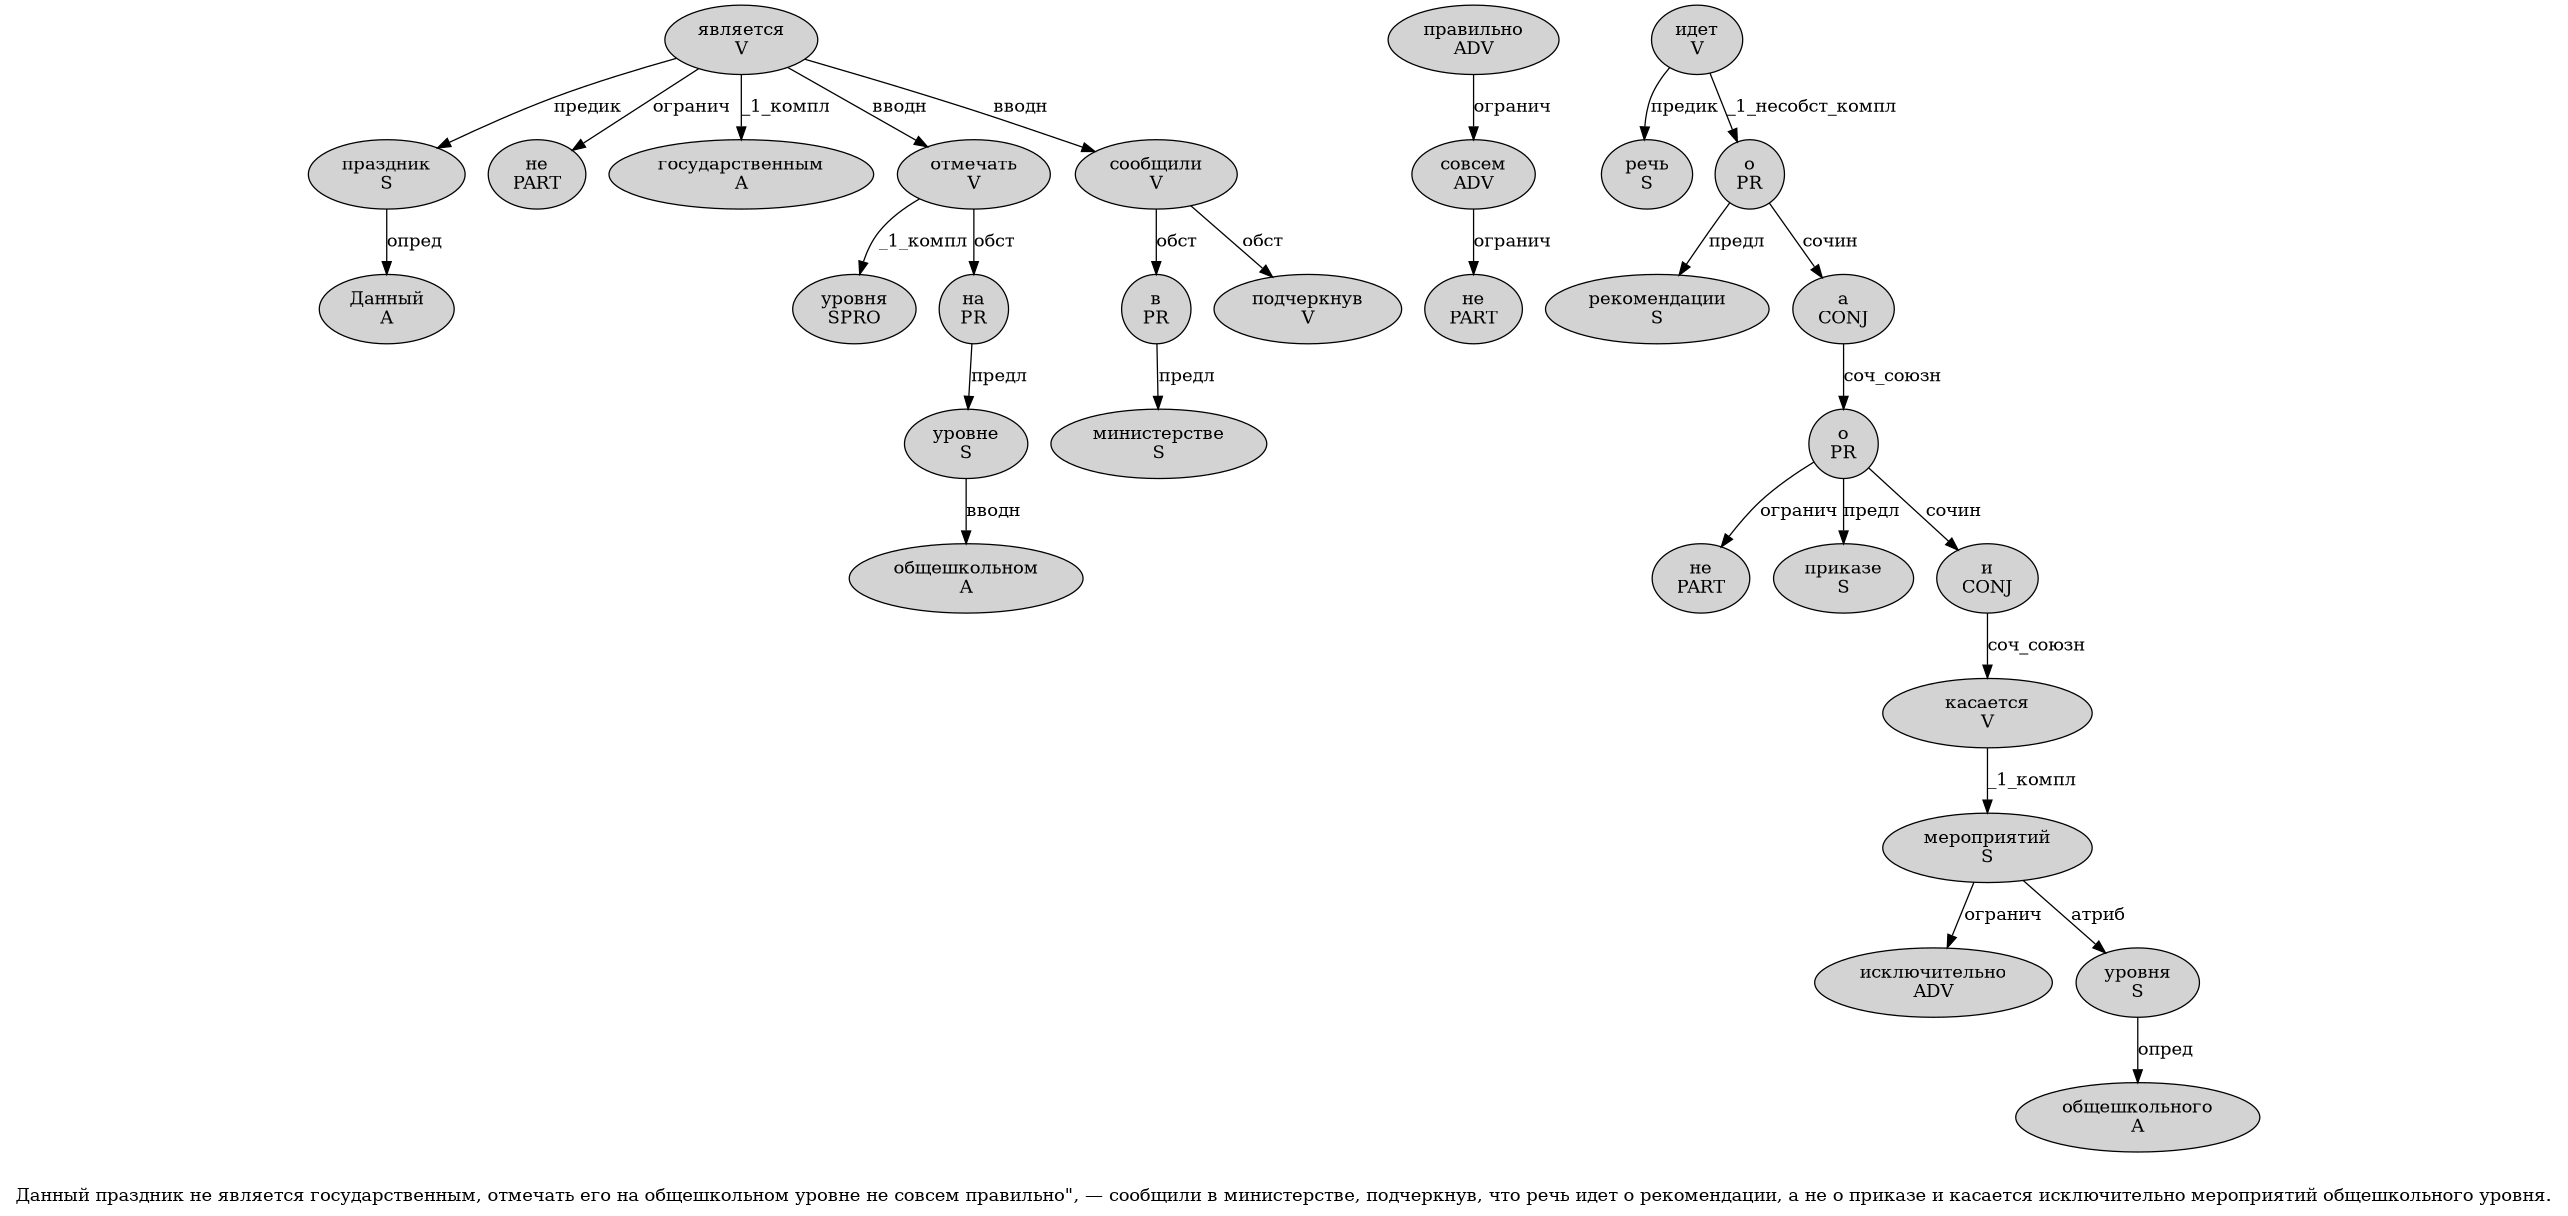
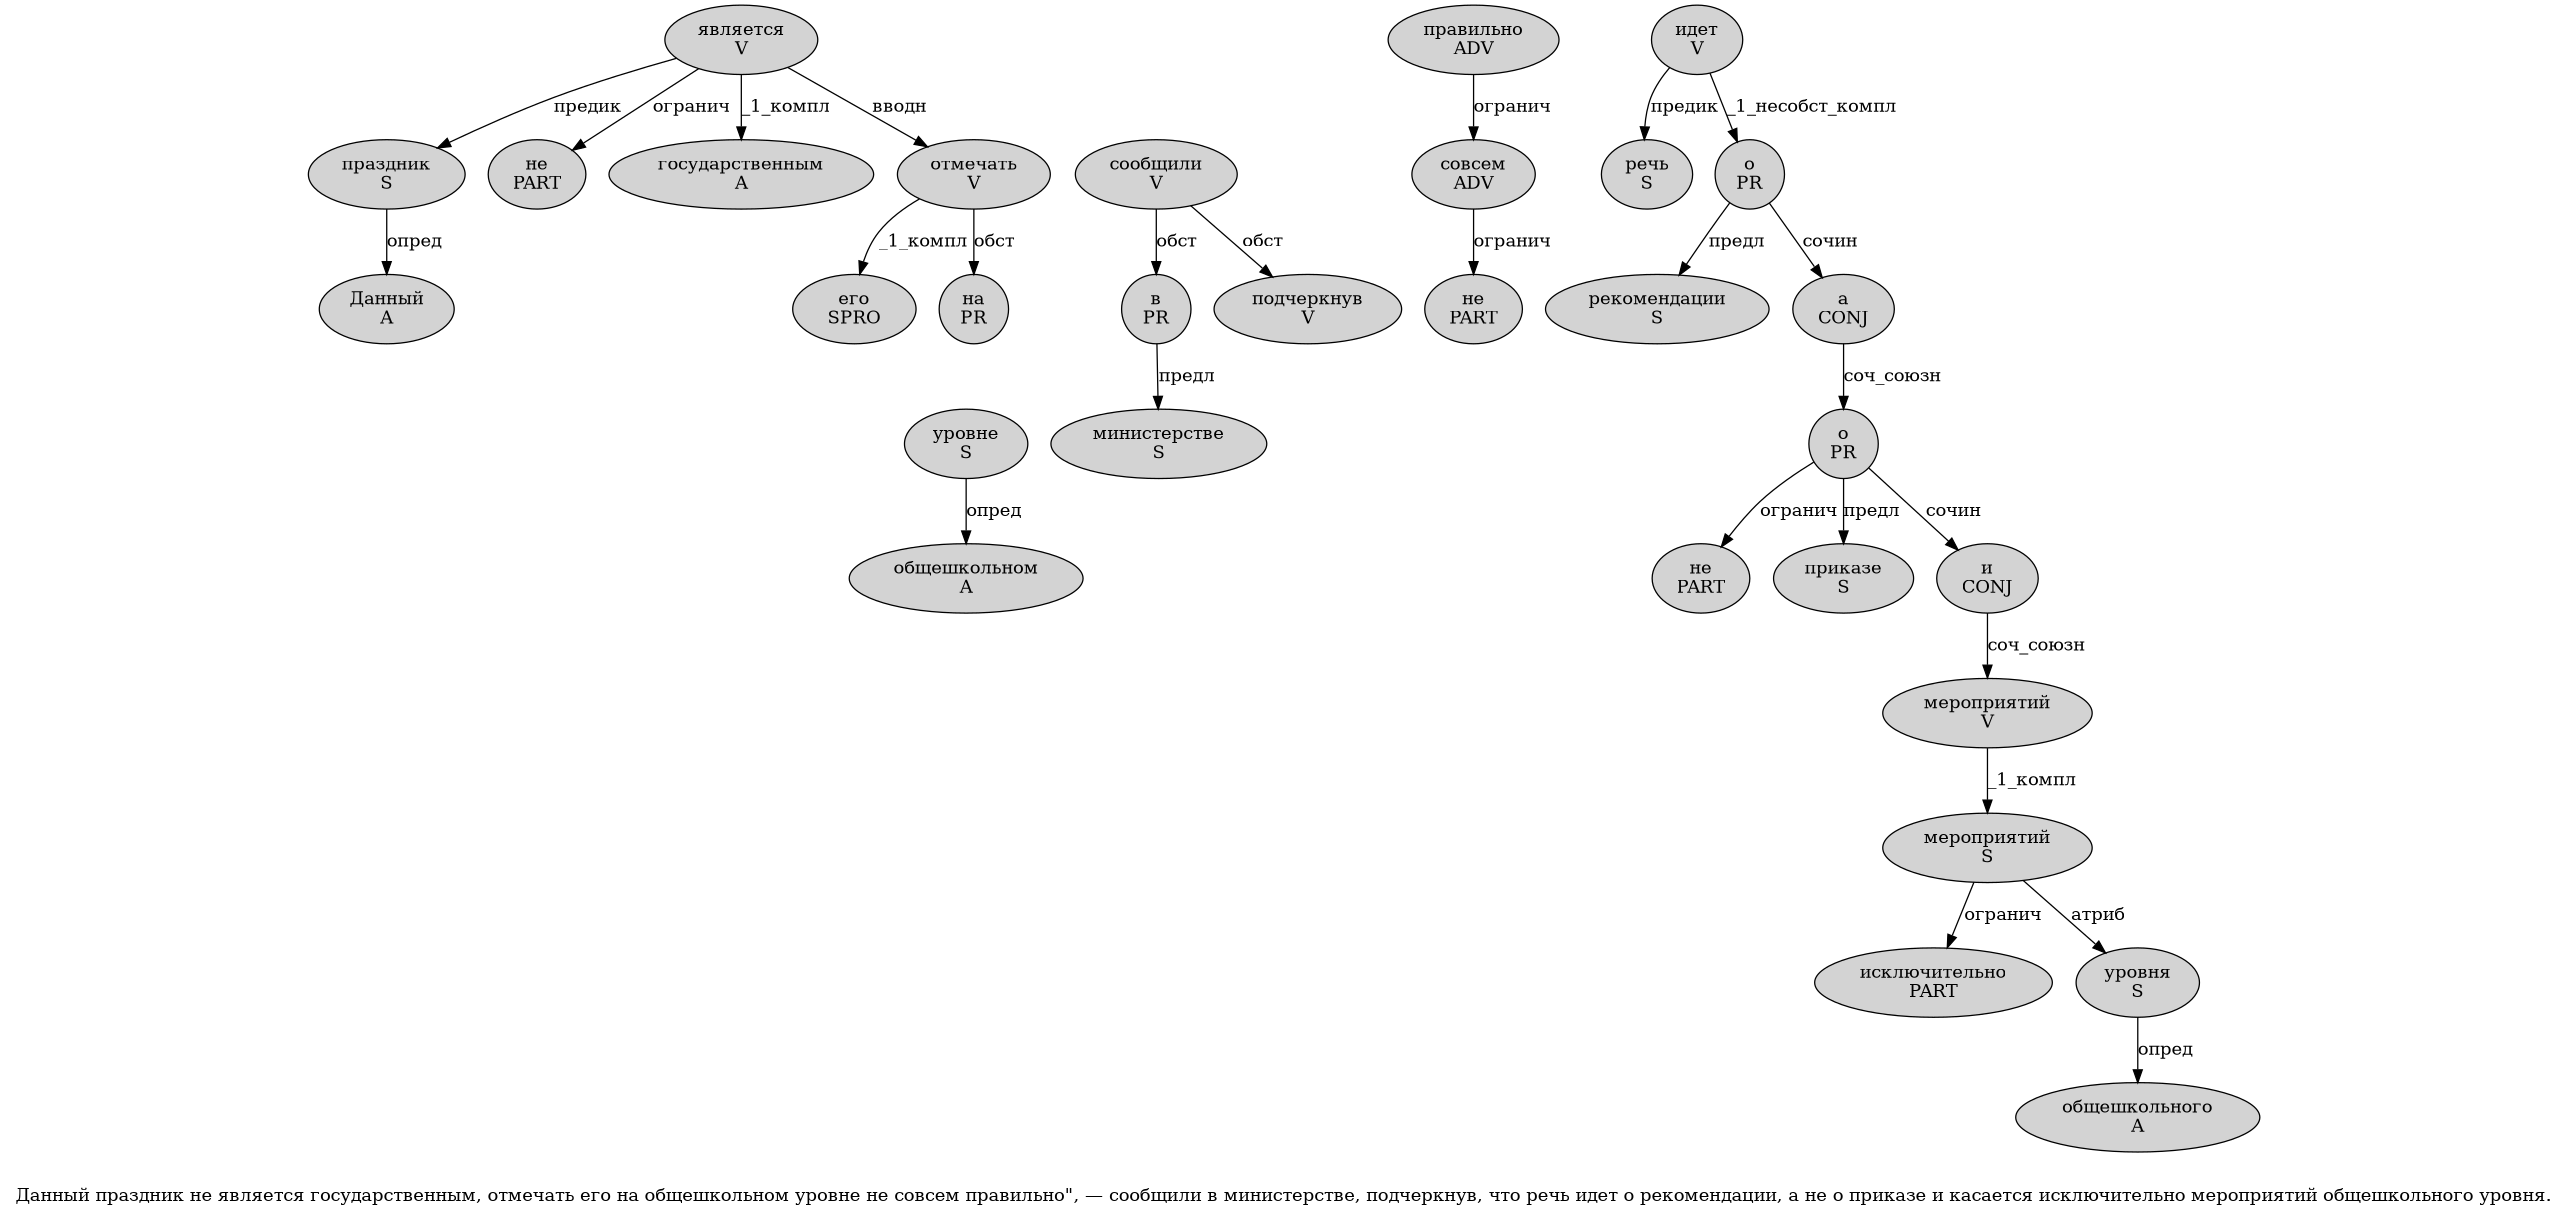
edge "является V" -> "сообщили V": removed, label "вводн"
node "уровня SPRO": label "уровня SPRO" -> "его SPRO"
edge "на PR" -> "уровне S": removed, label "предл"
edge "уровне S" -> "общешкольном A": label "вводн" -> "опред"
node "касается V": label "касается V" -> "мероприятий V"
node "исключительно ADV": label "исключительно ADV" -> "исключительно PART"
